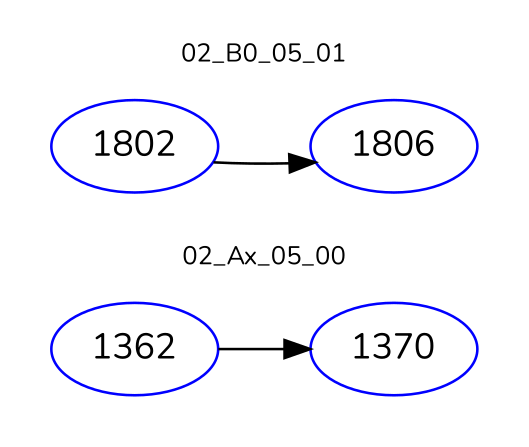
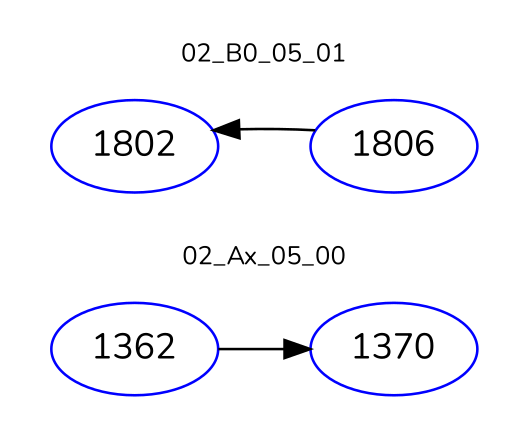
edge "1802" -> "1806": reversed
